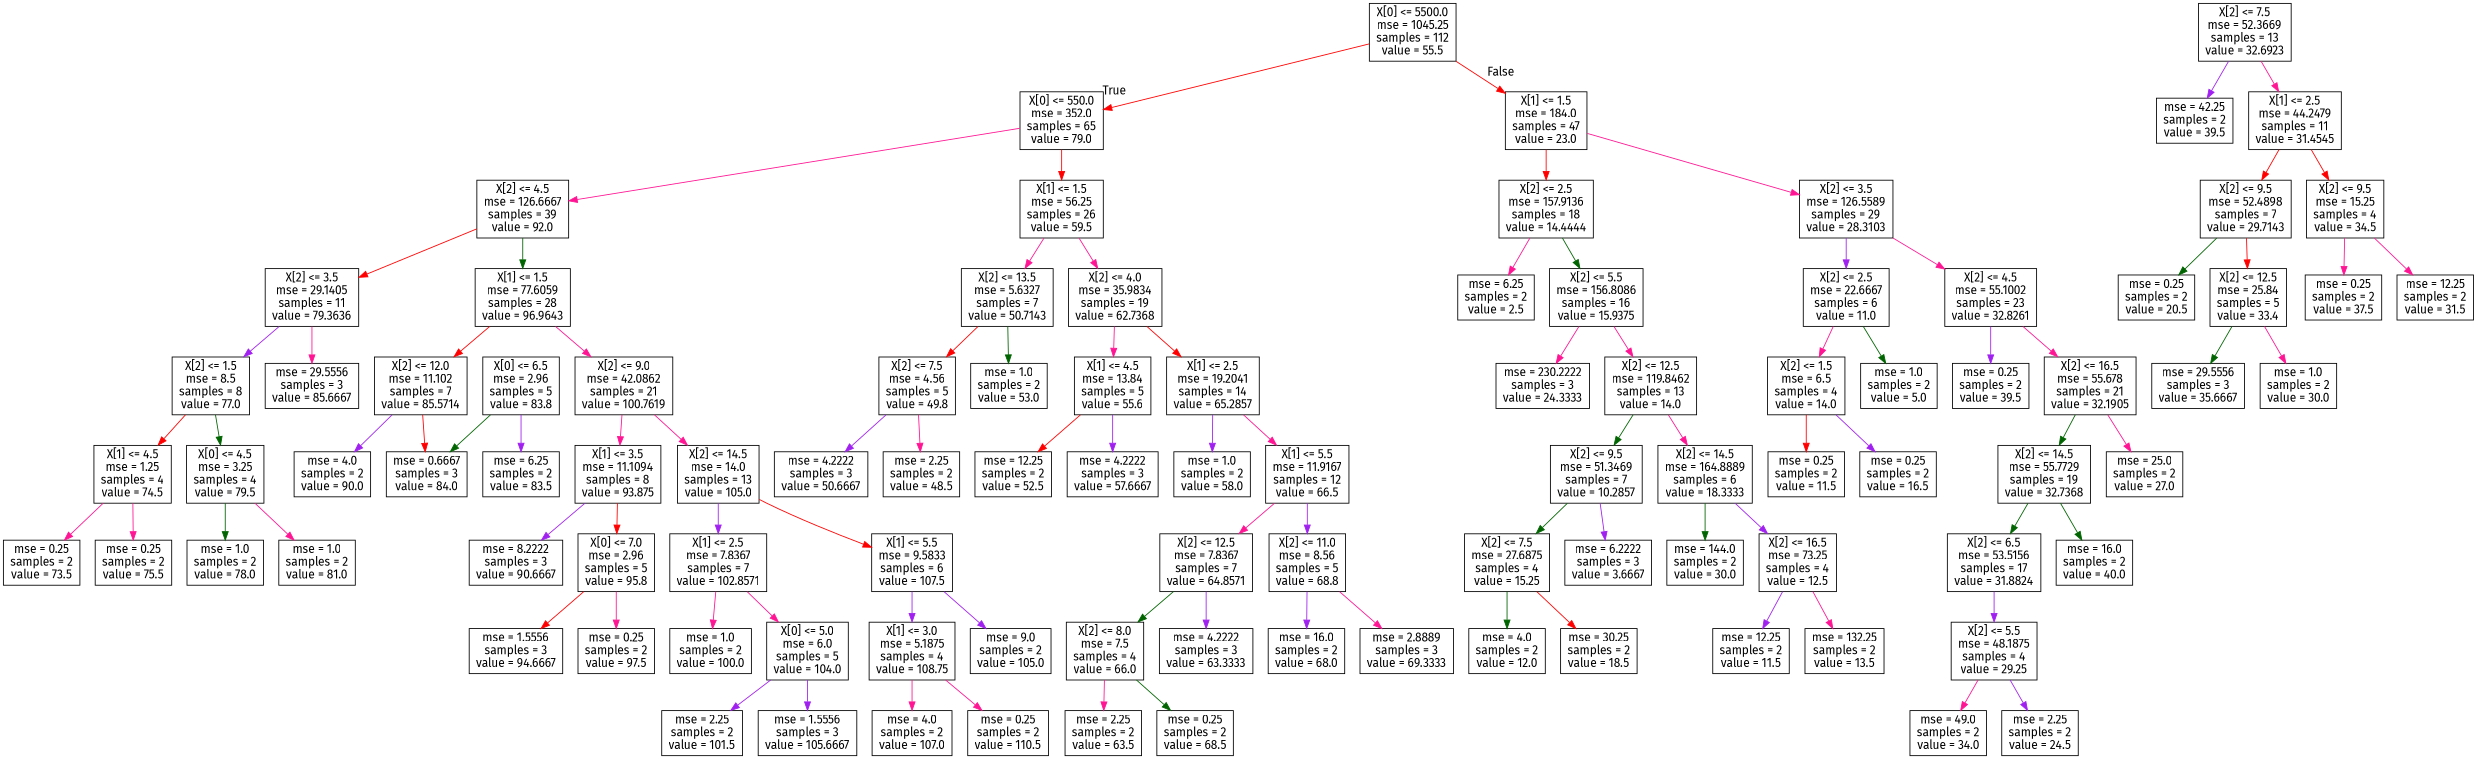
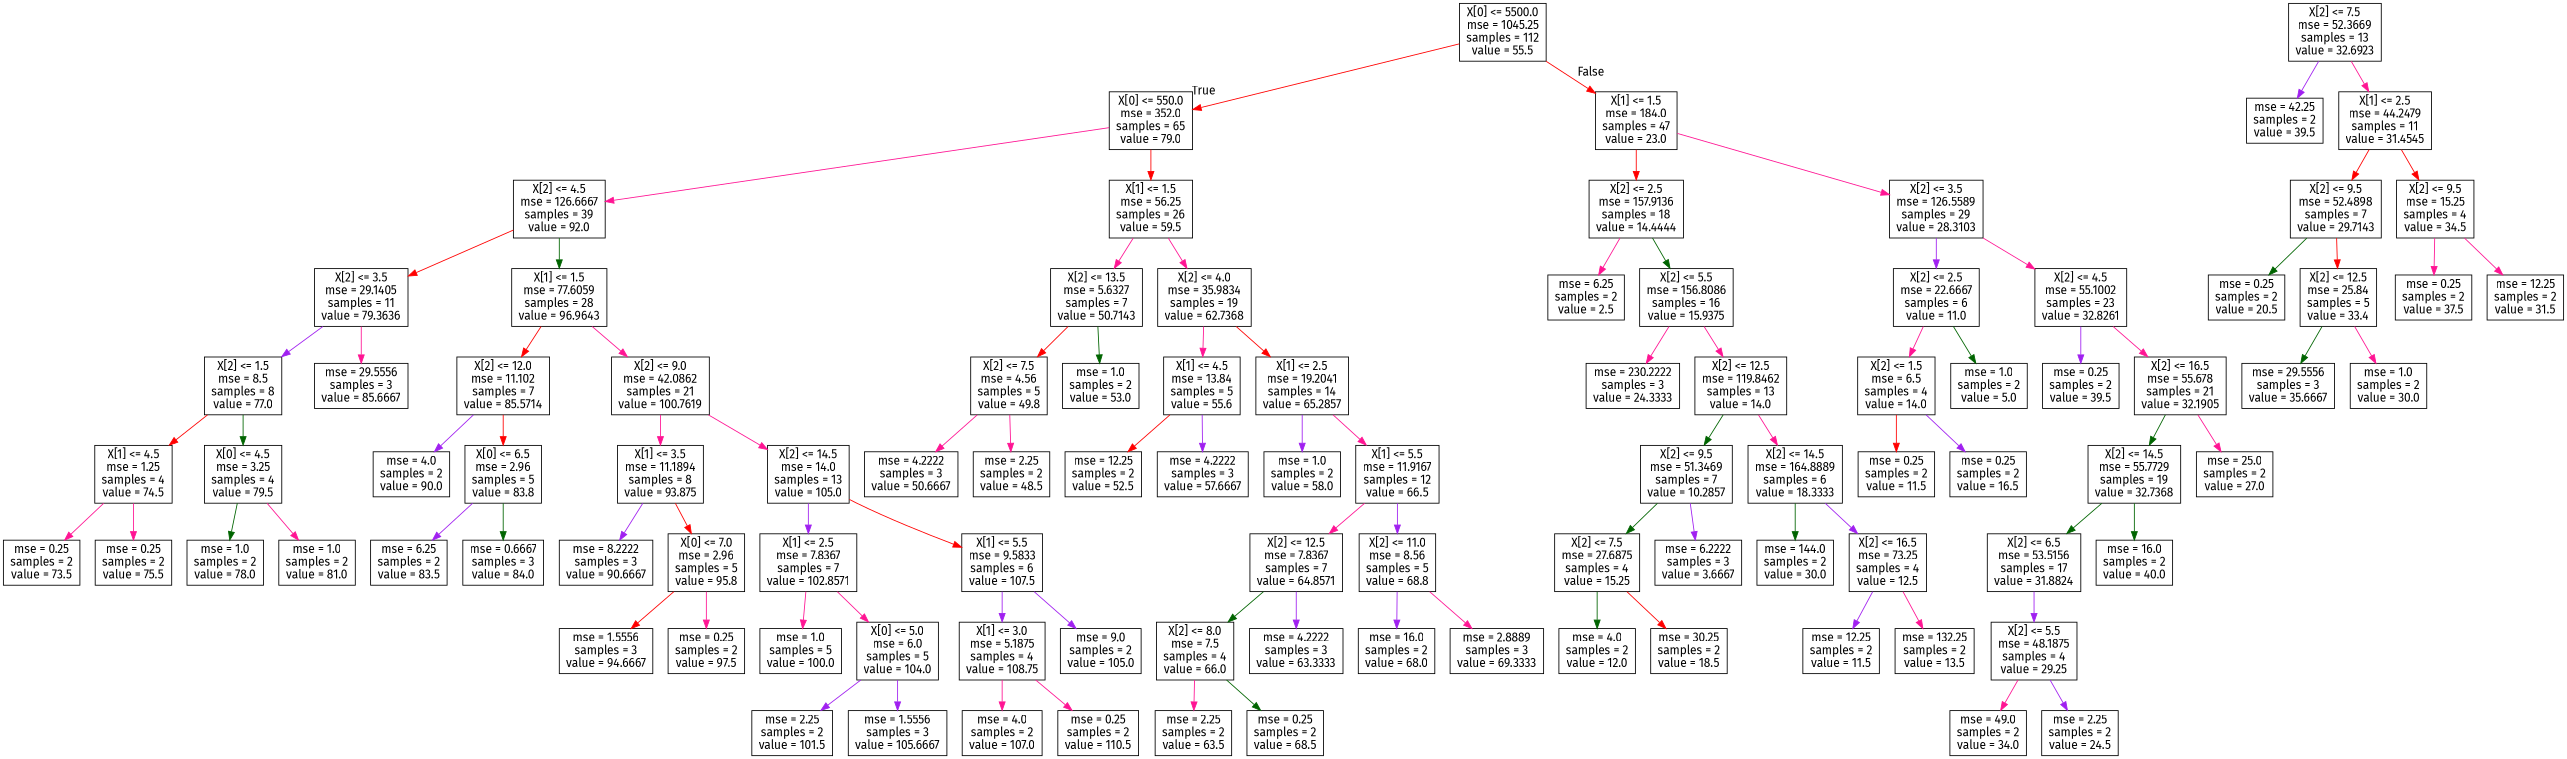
edge "X[2] <= 12.0 mse = 11.102 samples = 7 value = 85.5714" -> "mse = 0.6667 samples = 3 value = 84.0": now "X[2] <= 12.0 mse = 11.102 samples = 7 value = 85.5714" -> "X[0] <= 6.5 mse = 2.96 samples = 5 value = 83.8"
edge "X[2] <= 7.5 mse = 4.56 samples = 5 value = 49.8" -> "mse = 4.2222 samples = 3 value = 50.6667": color purple -> deeppink
node "X[1] <= 3.5 mse = 11.1094 samples = 8 value = 93.875": label "X[1] <= 3.5 mse = 11.1094 samples = 8 value = 93.875" -> "X[1] <= 3.5 mse = 11.1894 samples = 8 value = 93.875"
node "mse = 1.0 samples = 2 value = 100.0": label "mse = 1.0 samples = 2 value = 100.0" -> "mse = 1.0 samples = 5 value = 100.0"
